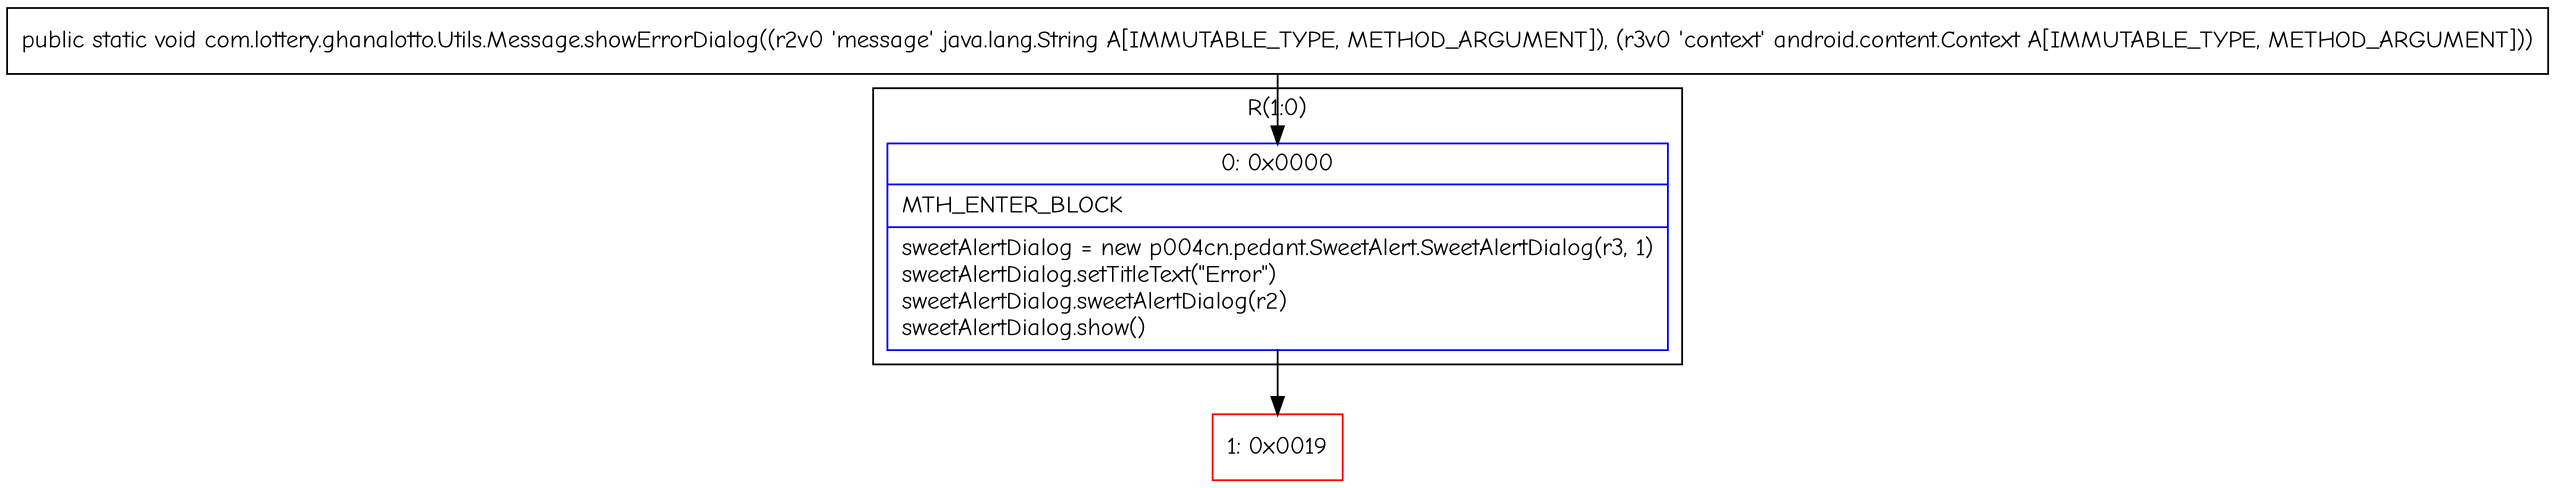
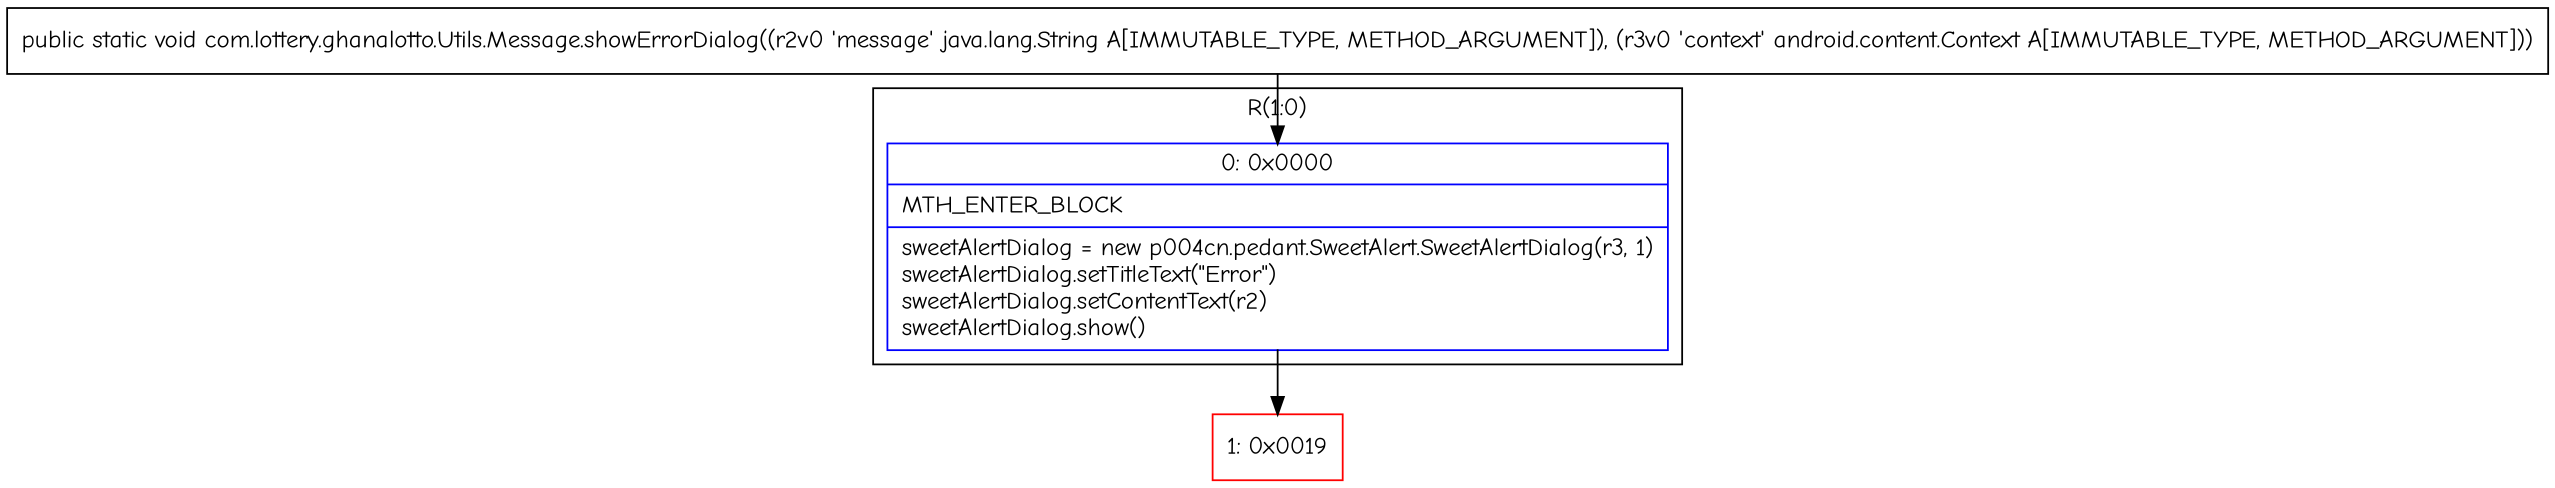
node "0: 0x0000": text "sweetAlertDialog.sweetAlertDialog(r2)" -> "sweetAlertDialog.setContentText(r2)"
